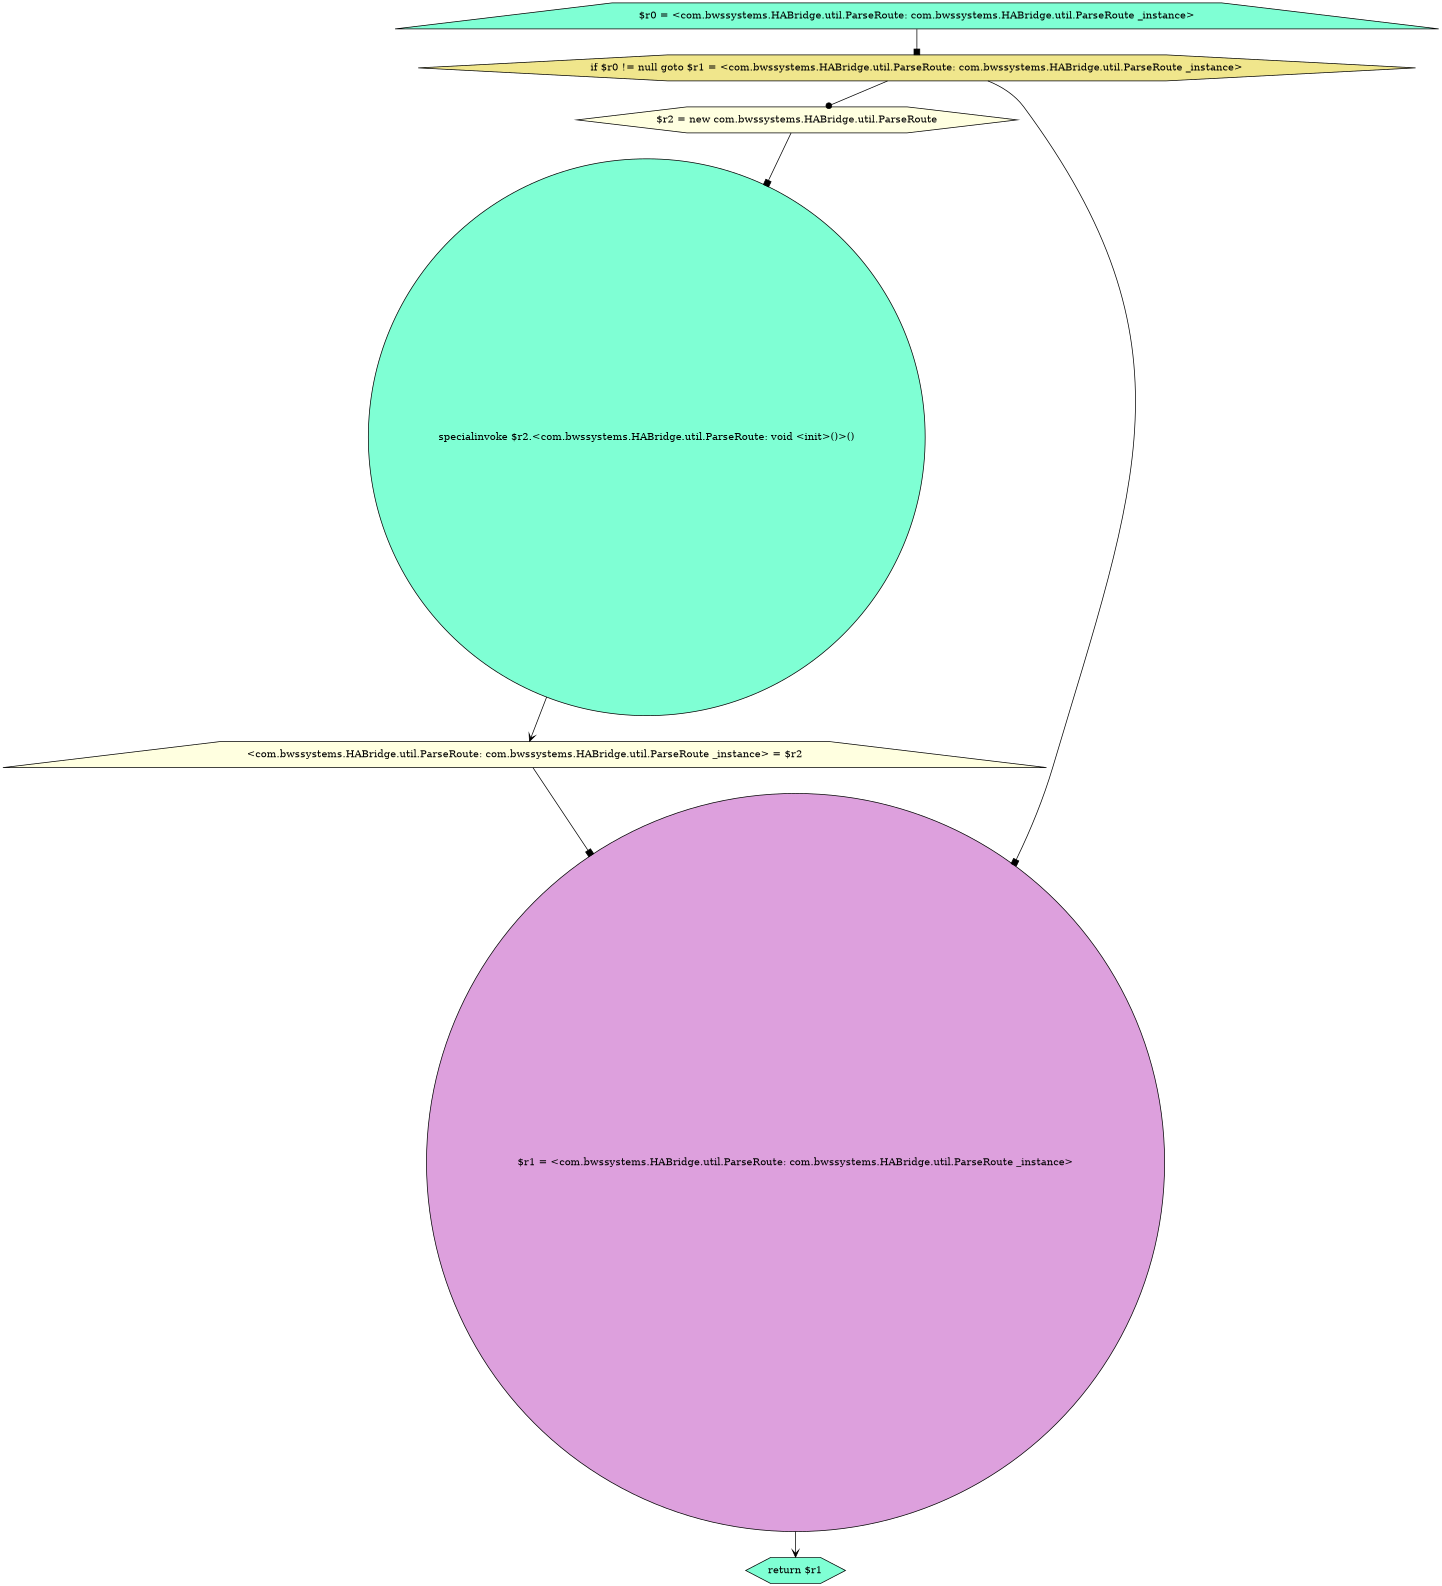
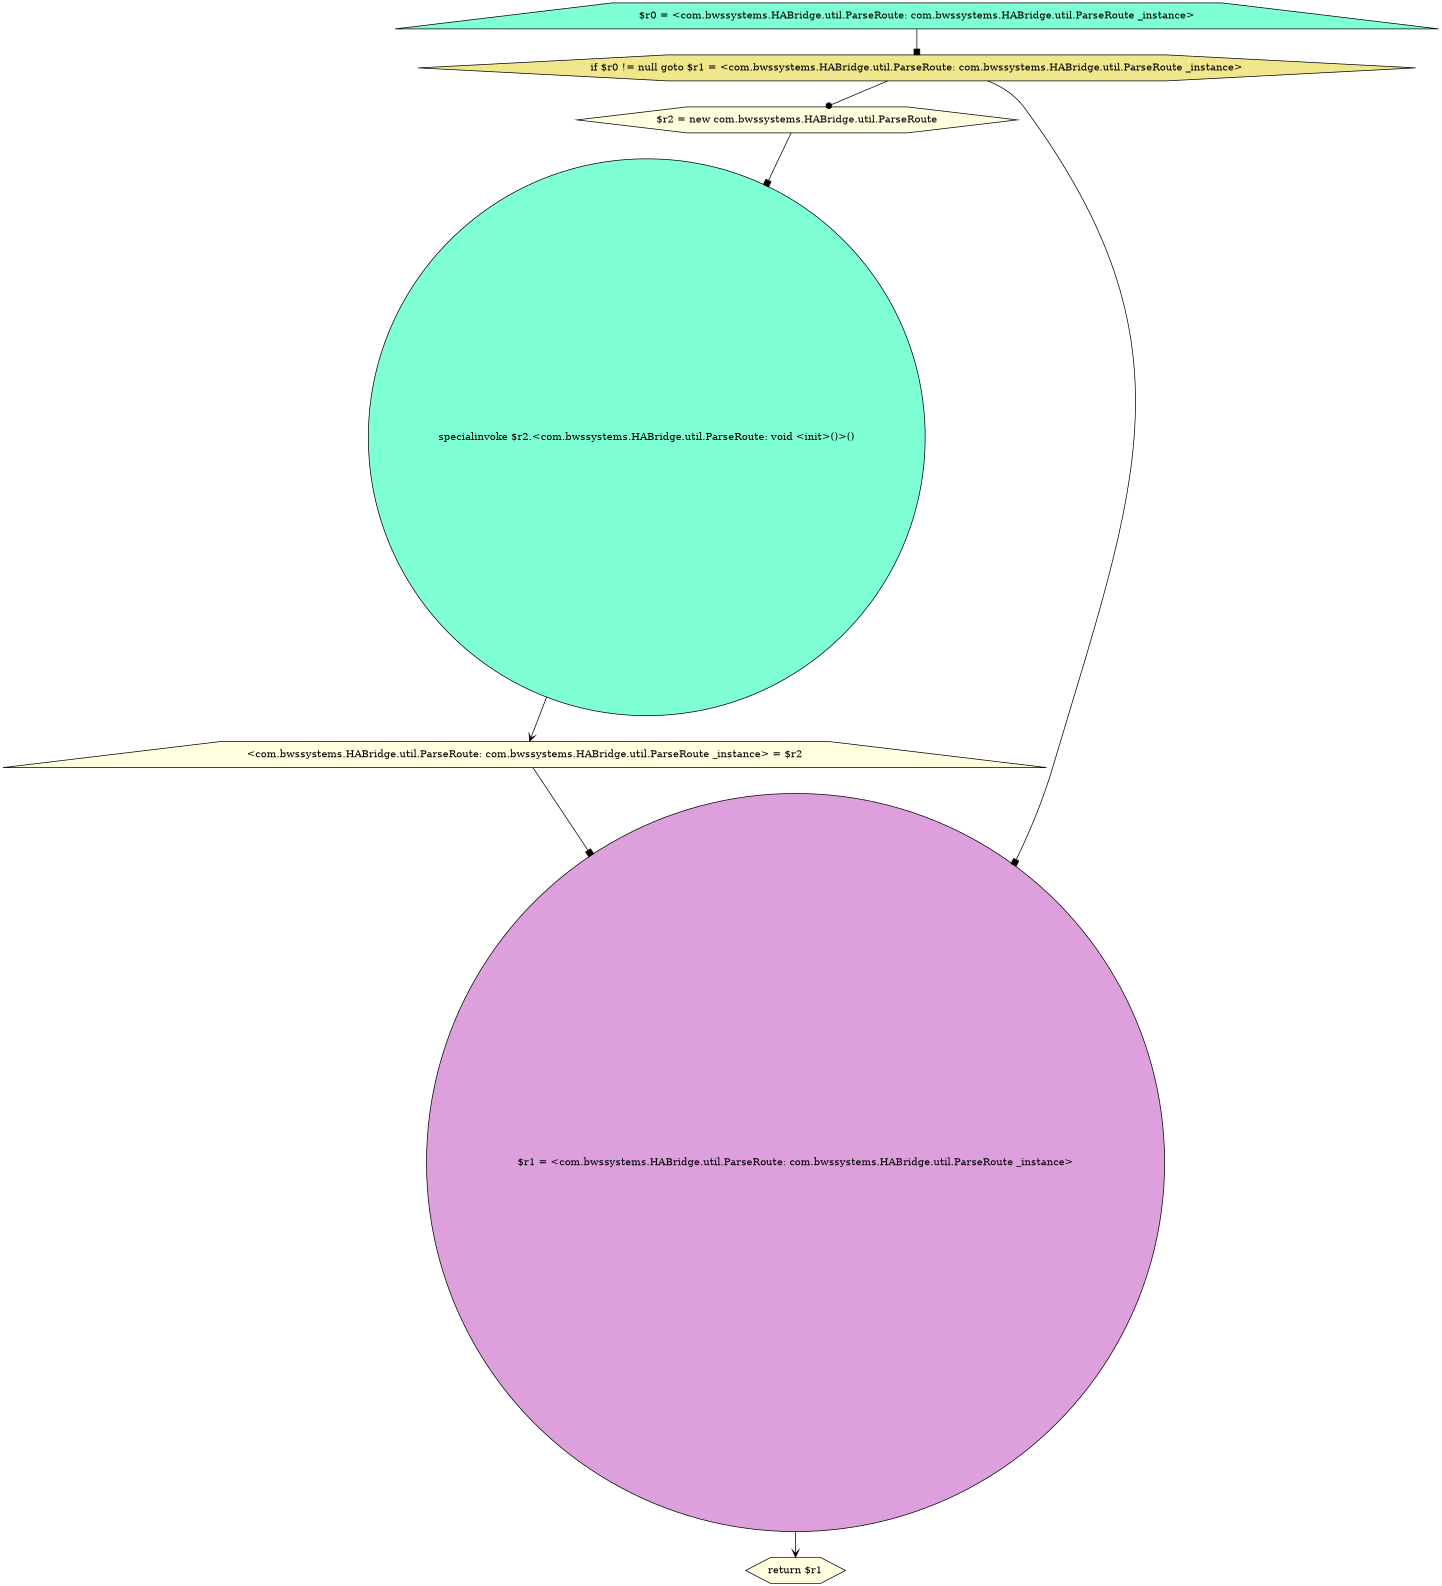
node "return $r1": fillcolor aquamarine -> lightyellow
